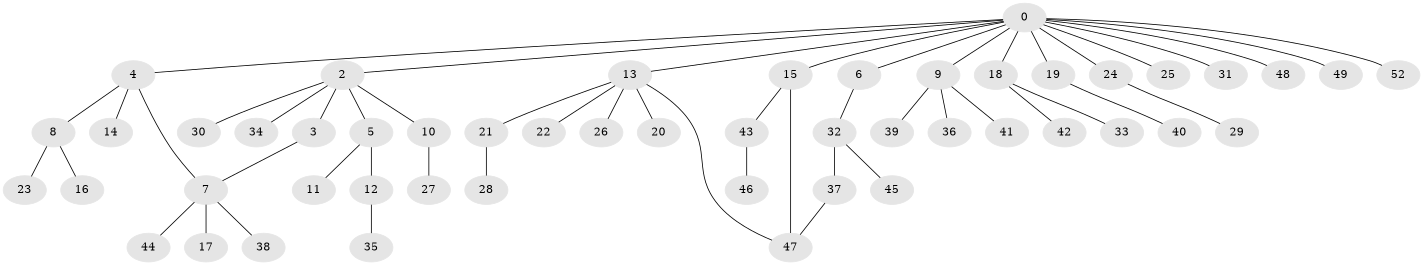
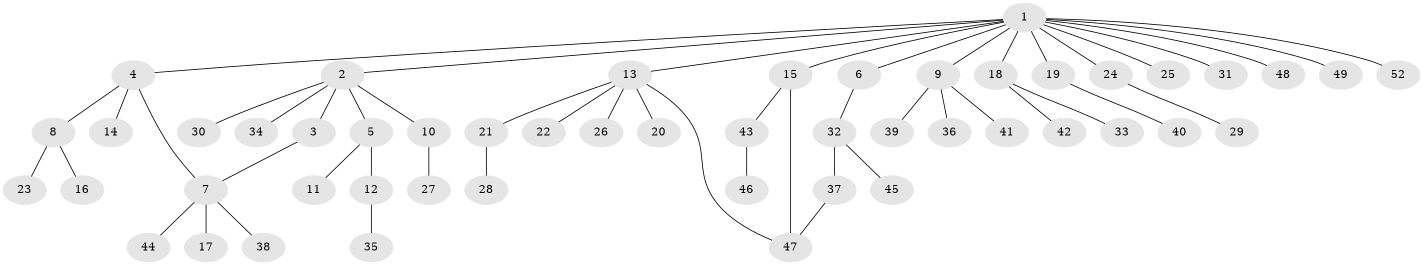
node "0": label "0" -> "1"
